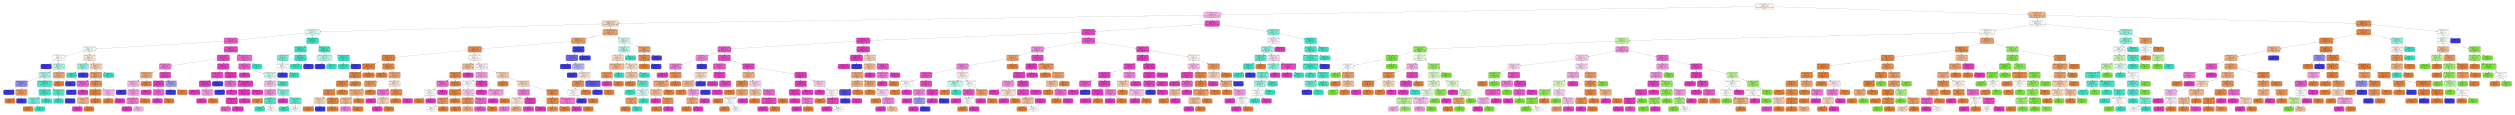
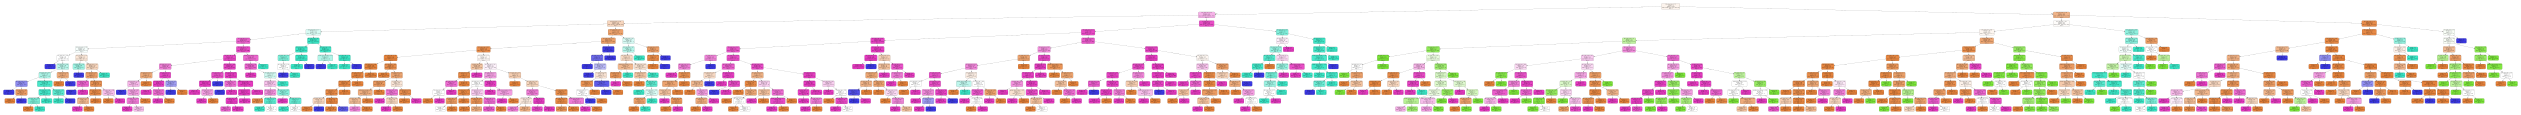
node "entropy = 0.0 samples = 4 value = [0, 0, 8, 0, 0] class = u": removed
node "entropy = 0.59 samples = 5 value = [1, 0, 0, 6, 0] class = s": added
node "entropy = 0.92 samples = 2 value = [2, 1, 0, 0, 0] class = c": added
